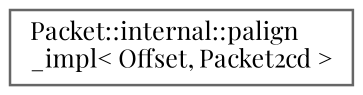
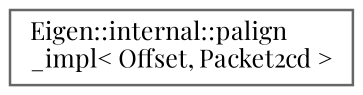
node "Packet::internal::palign _impl< Offset, Packet2cd >": label "Packet::internal::palign _impl< Offset, Packet2cd >" -> "Eigen::internal::palign _impl< Offset, Packet2cd >"
